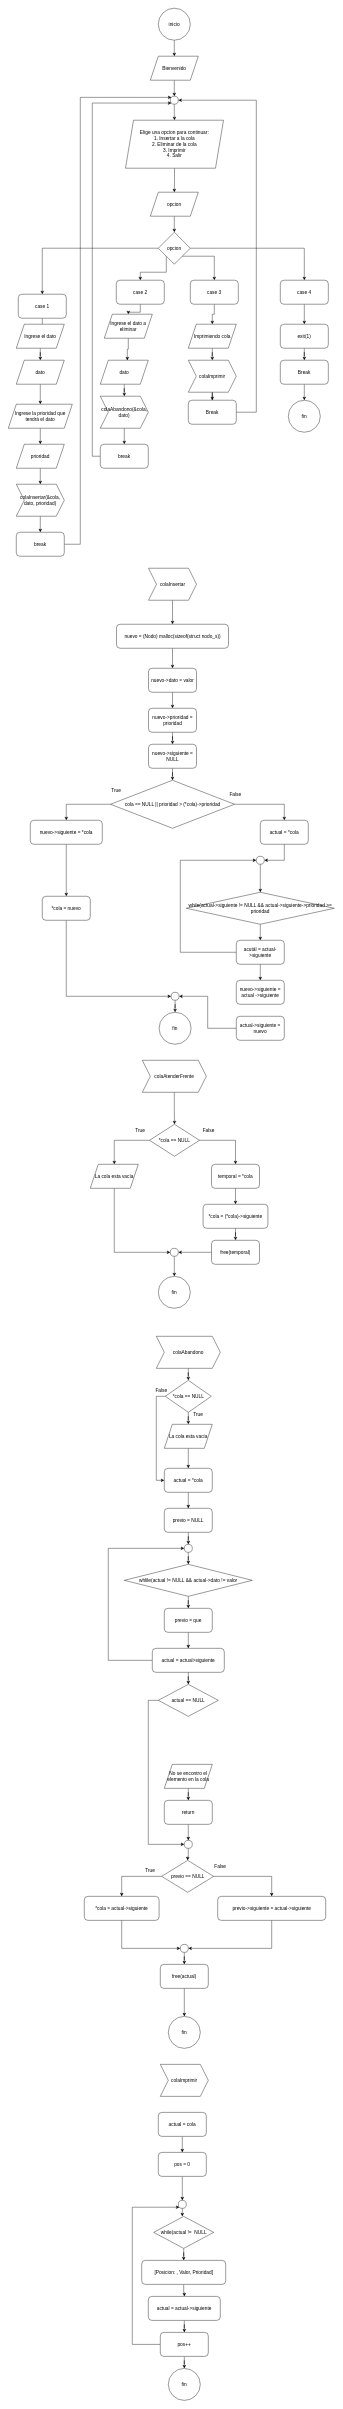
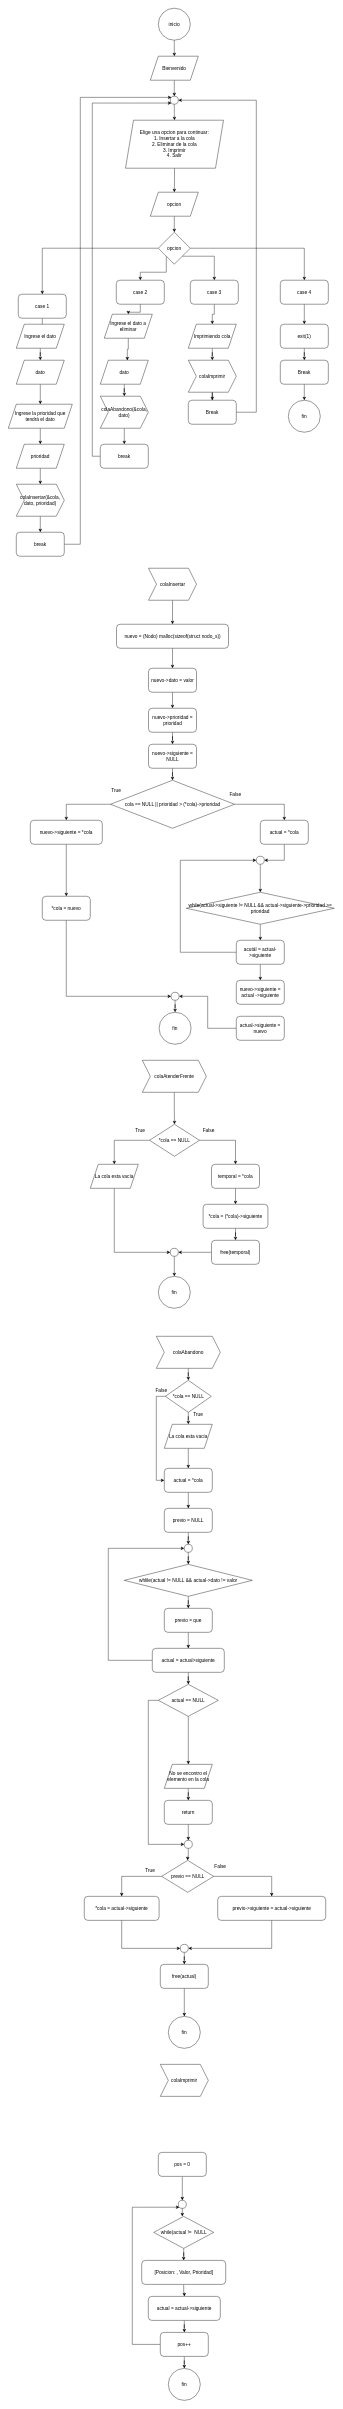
edge "actual == NULL" -> "No se encontro el elemento en la cola": added
node "actual = cola": removed
edge "actual = cola" -> "pos = 0": removed
